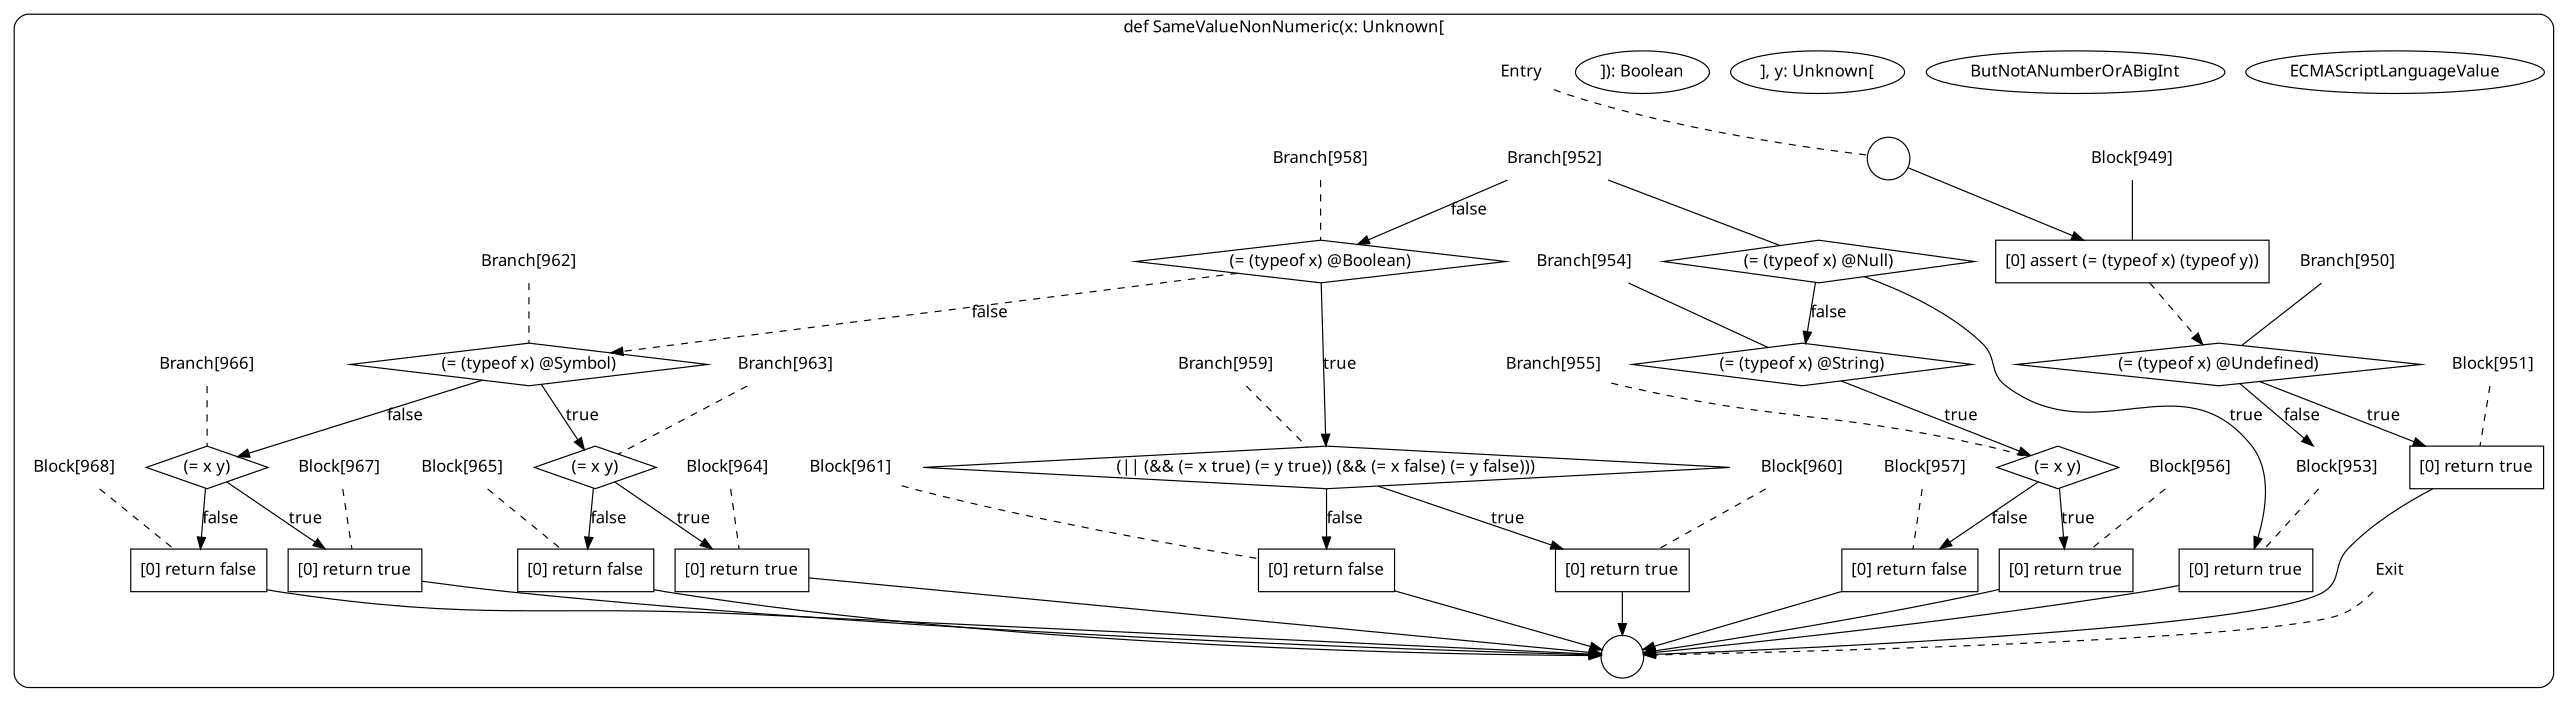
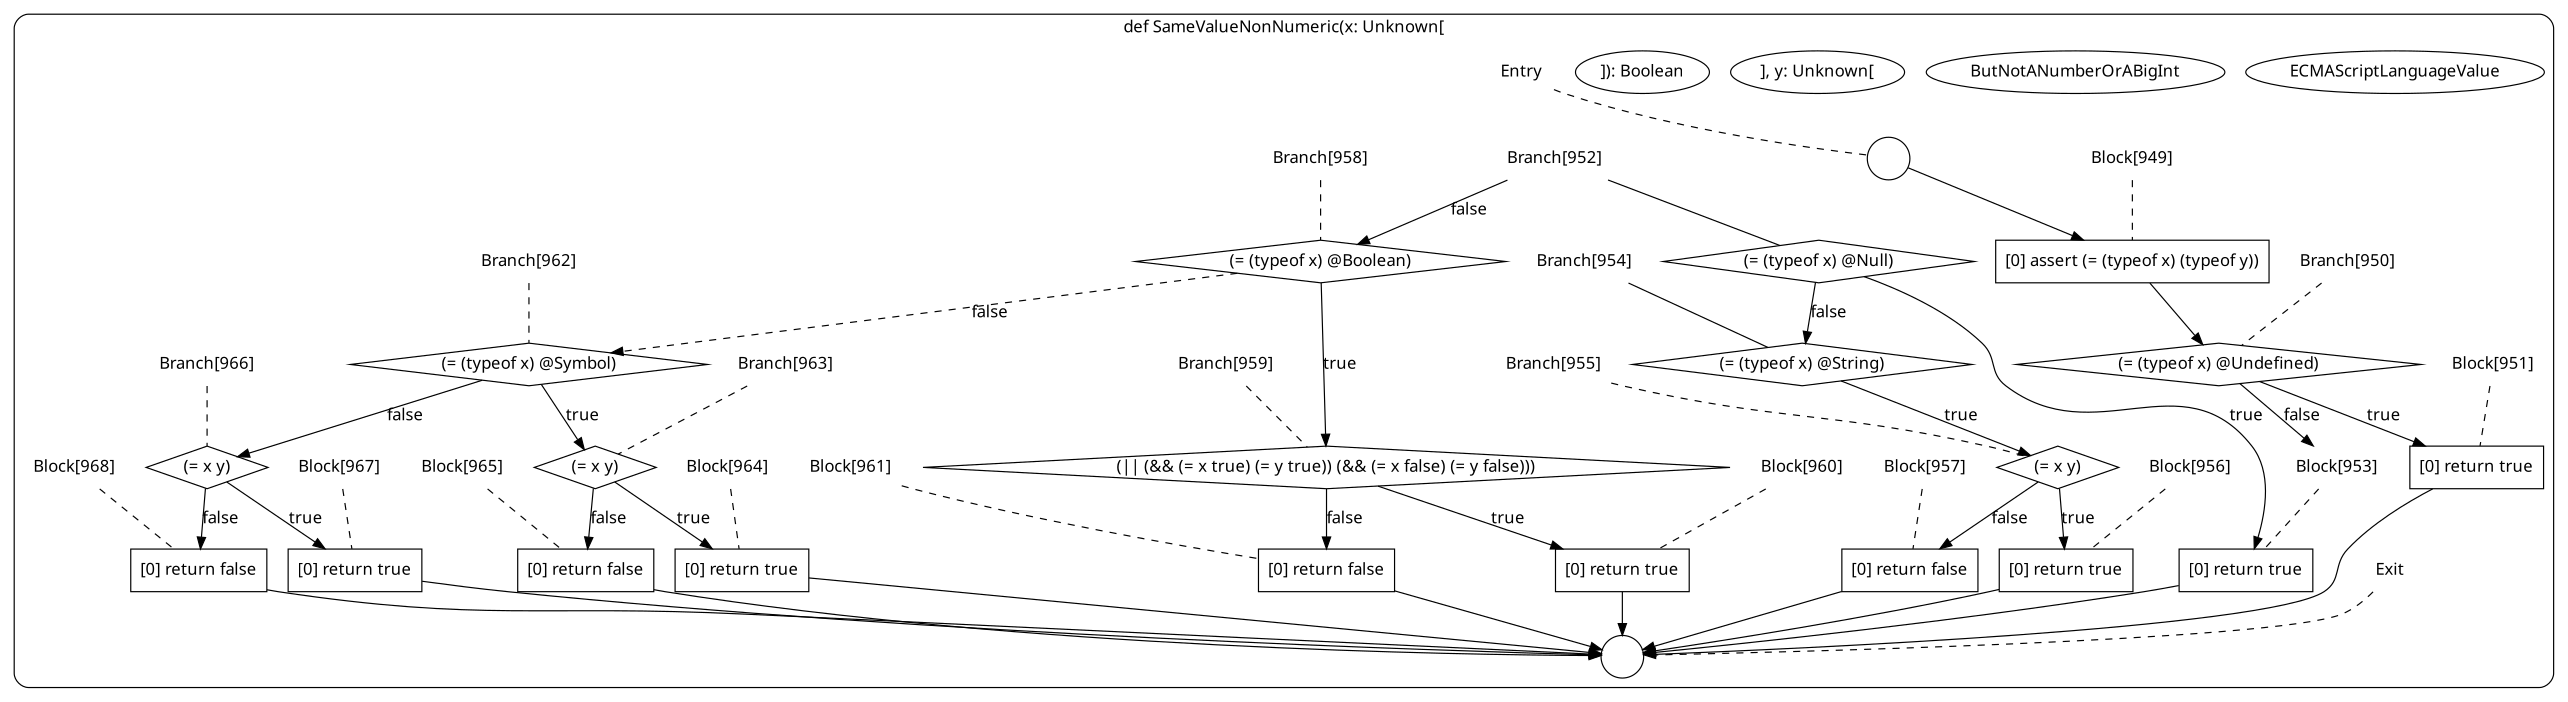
edge "Block[949]" -- "[0] assert (= (typeof x) (typeof y))": style solid -> dashed
edge "[0] assert (= (typeof x) (typeof y))" -> "(= (typeof x) @Undefined)": style dashed -> solid
edge "Branch[950]" -- "(= (typeof x) @Undefined)": style solid -> dashed
